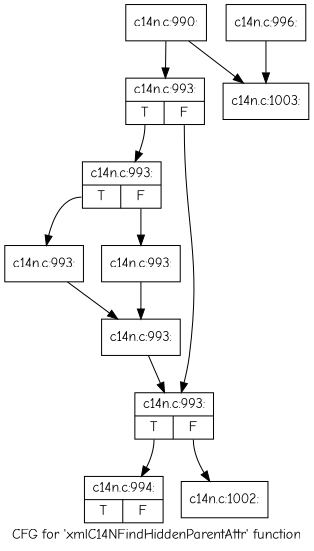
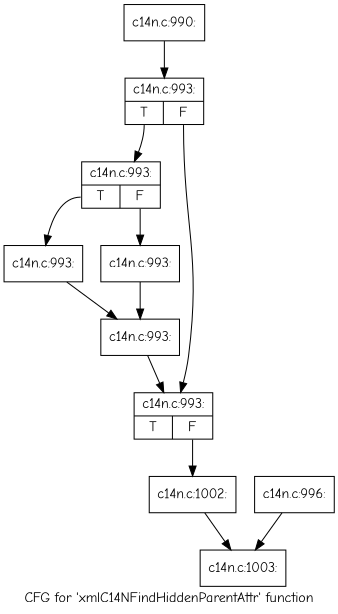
edge "c14n.c:990:" -> "c14n.c:1003:": now "c14n.c:1002:" -> "c14n.c:1003:"
node "c14n.c:994:": removed
